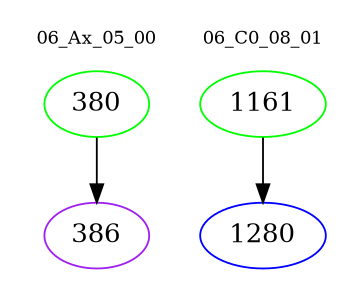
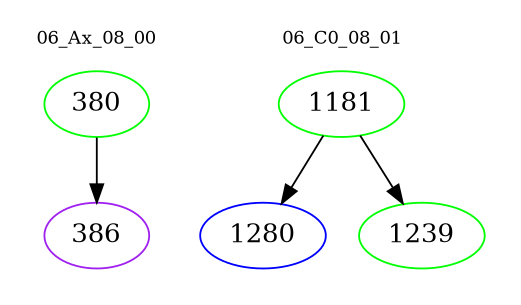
cluster "06_Ax_05_00": label "06_Ax_05_00" -> "06_Ax_08_00"
node "1161": label "1161" -> "1181"
node "1239": added
